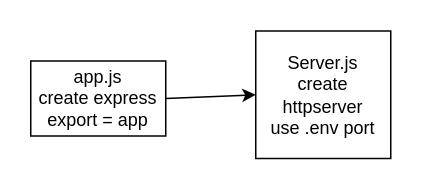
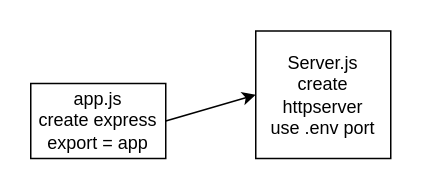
node "app.js create express export = app": moved (98, 98) -> (98, 121)
